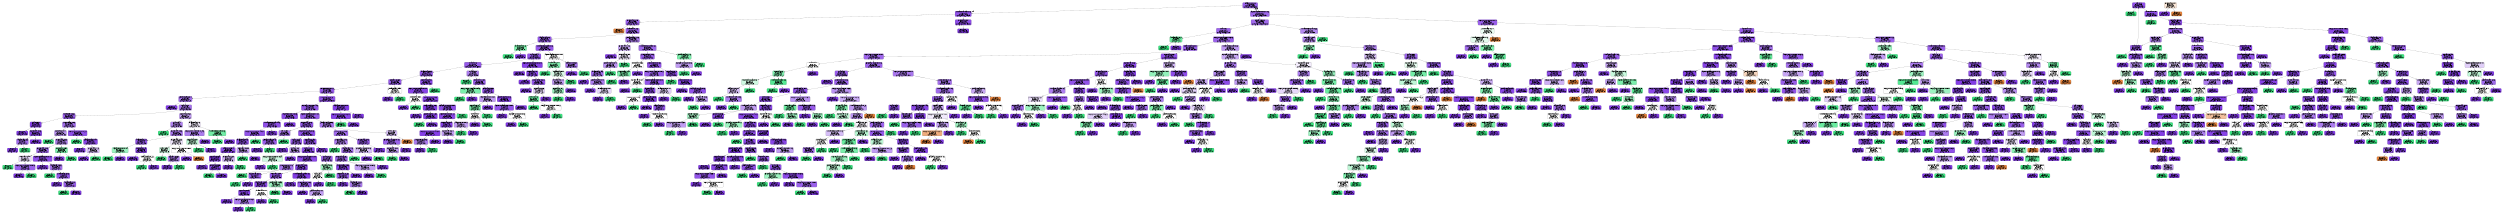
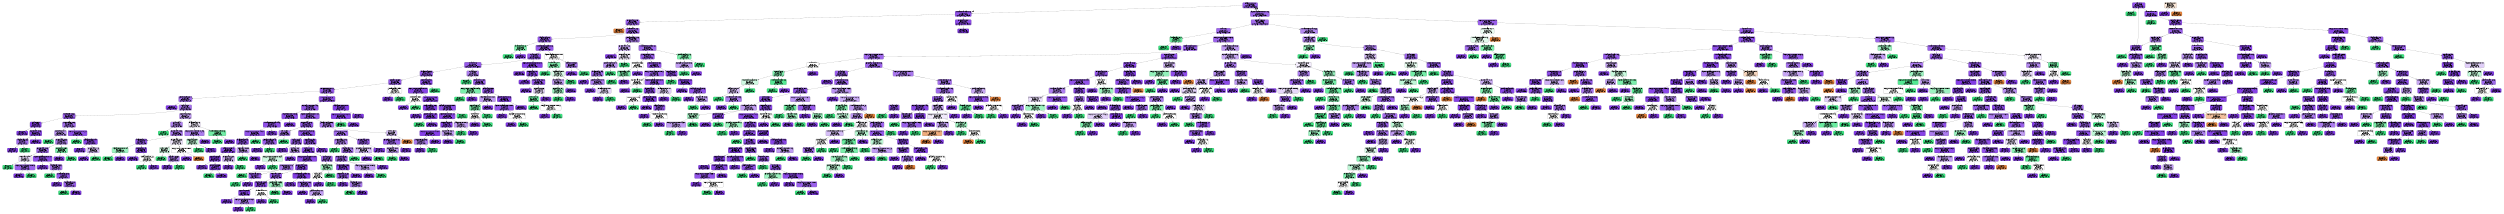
node "Local_Authority_(District) ≤ 275.5": text "gini = 0.49" -> "gini = 0.43"
